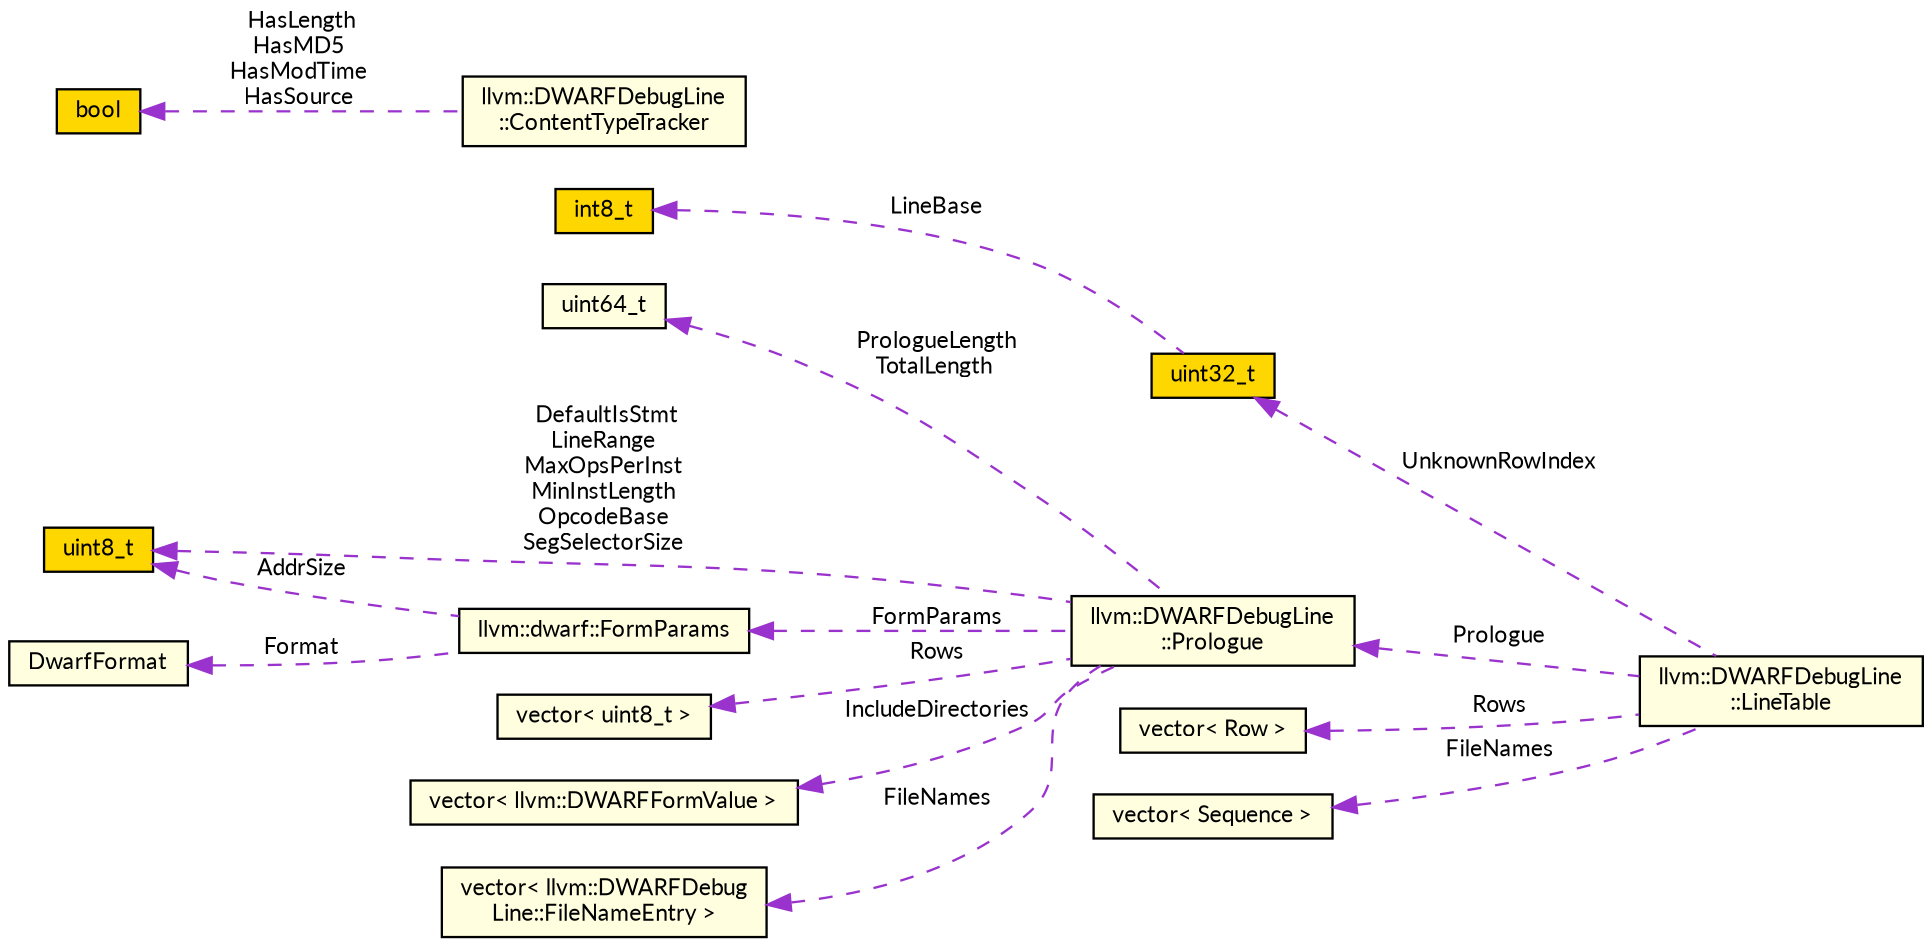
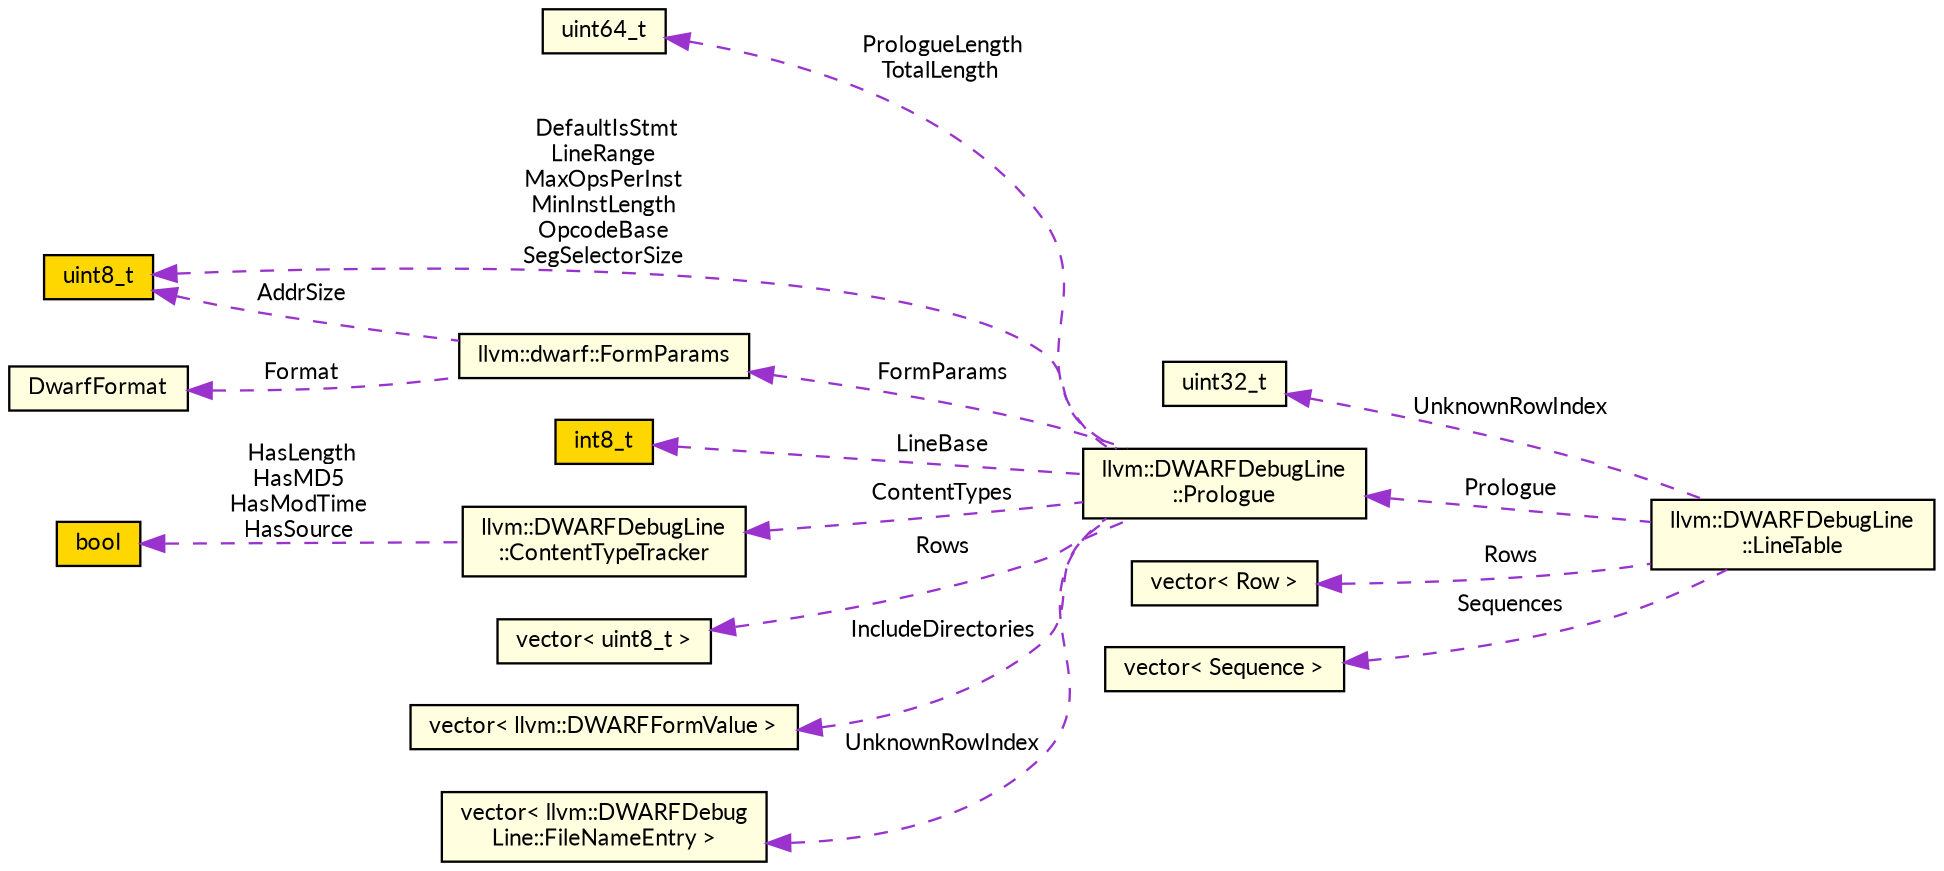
edge "uint32_t" -> "int8_t": now "llvm::DWARFDebugLine ::Prologue" -> "int8_t"
node "uint32_t": fillcolor gold -> lightyellow
edge "llvm::DWARFDebugLine ::Prologue" -> "llvm::DWARFDebugLine ::ContentTypeTracker": added, label "ContentTypes"
edge "llvm::DWARFDebugLine ::LineTable" -> "vector< Sequence >": label " FileNames" -> " Sequences"
edge "llvm::DWARFDebugLine ::Prologue" -> "vector< llvm::DWARFDebug Line::FileNameEntry >": label " FileNames" -> " UnknownRowIndex"
